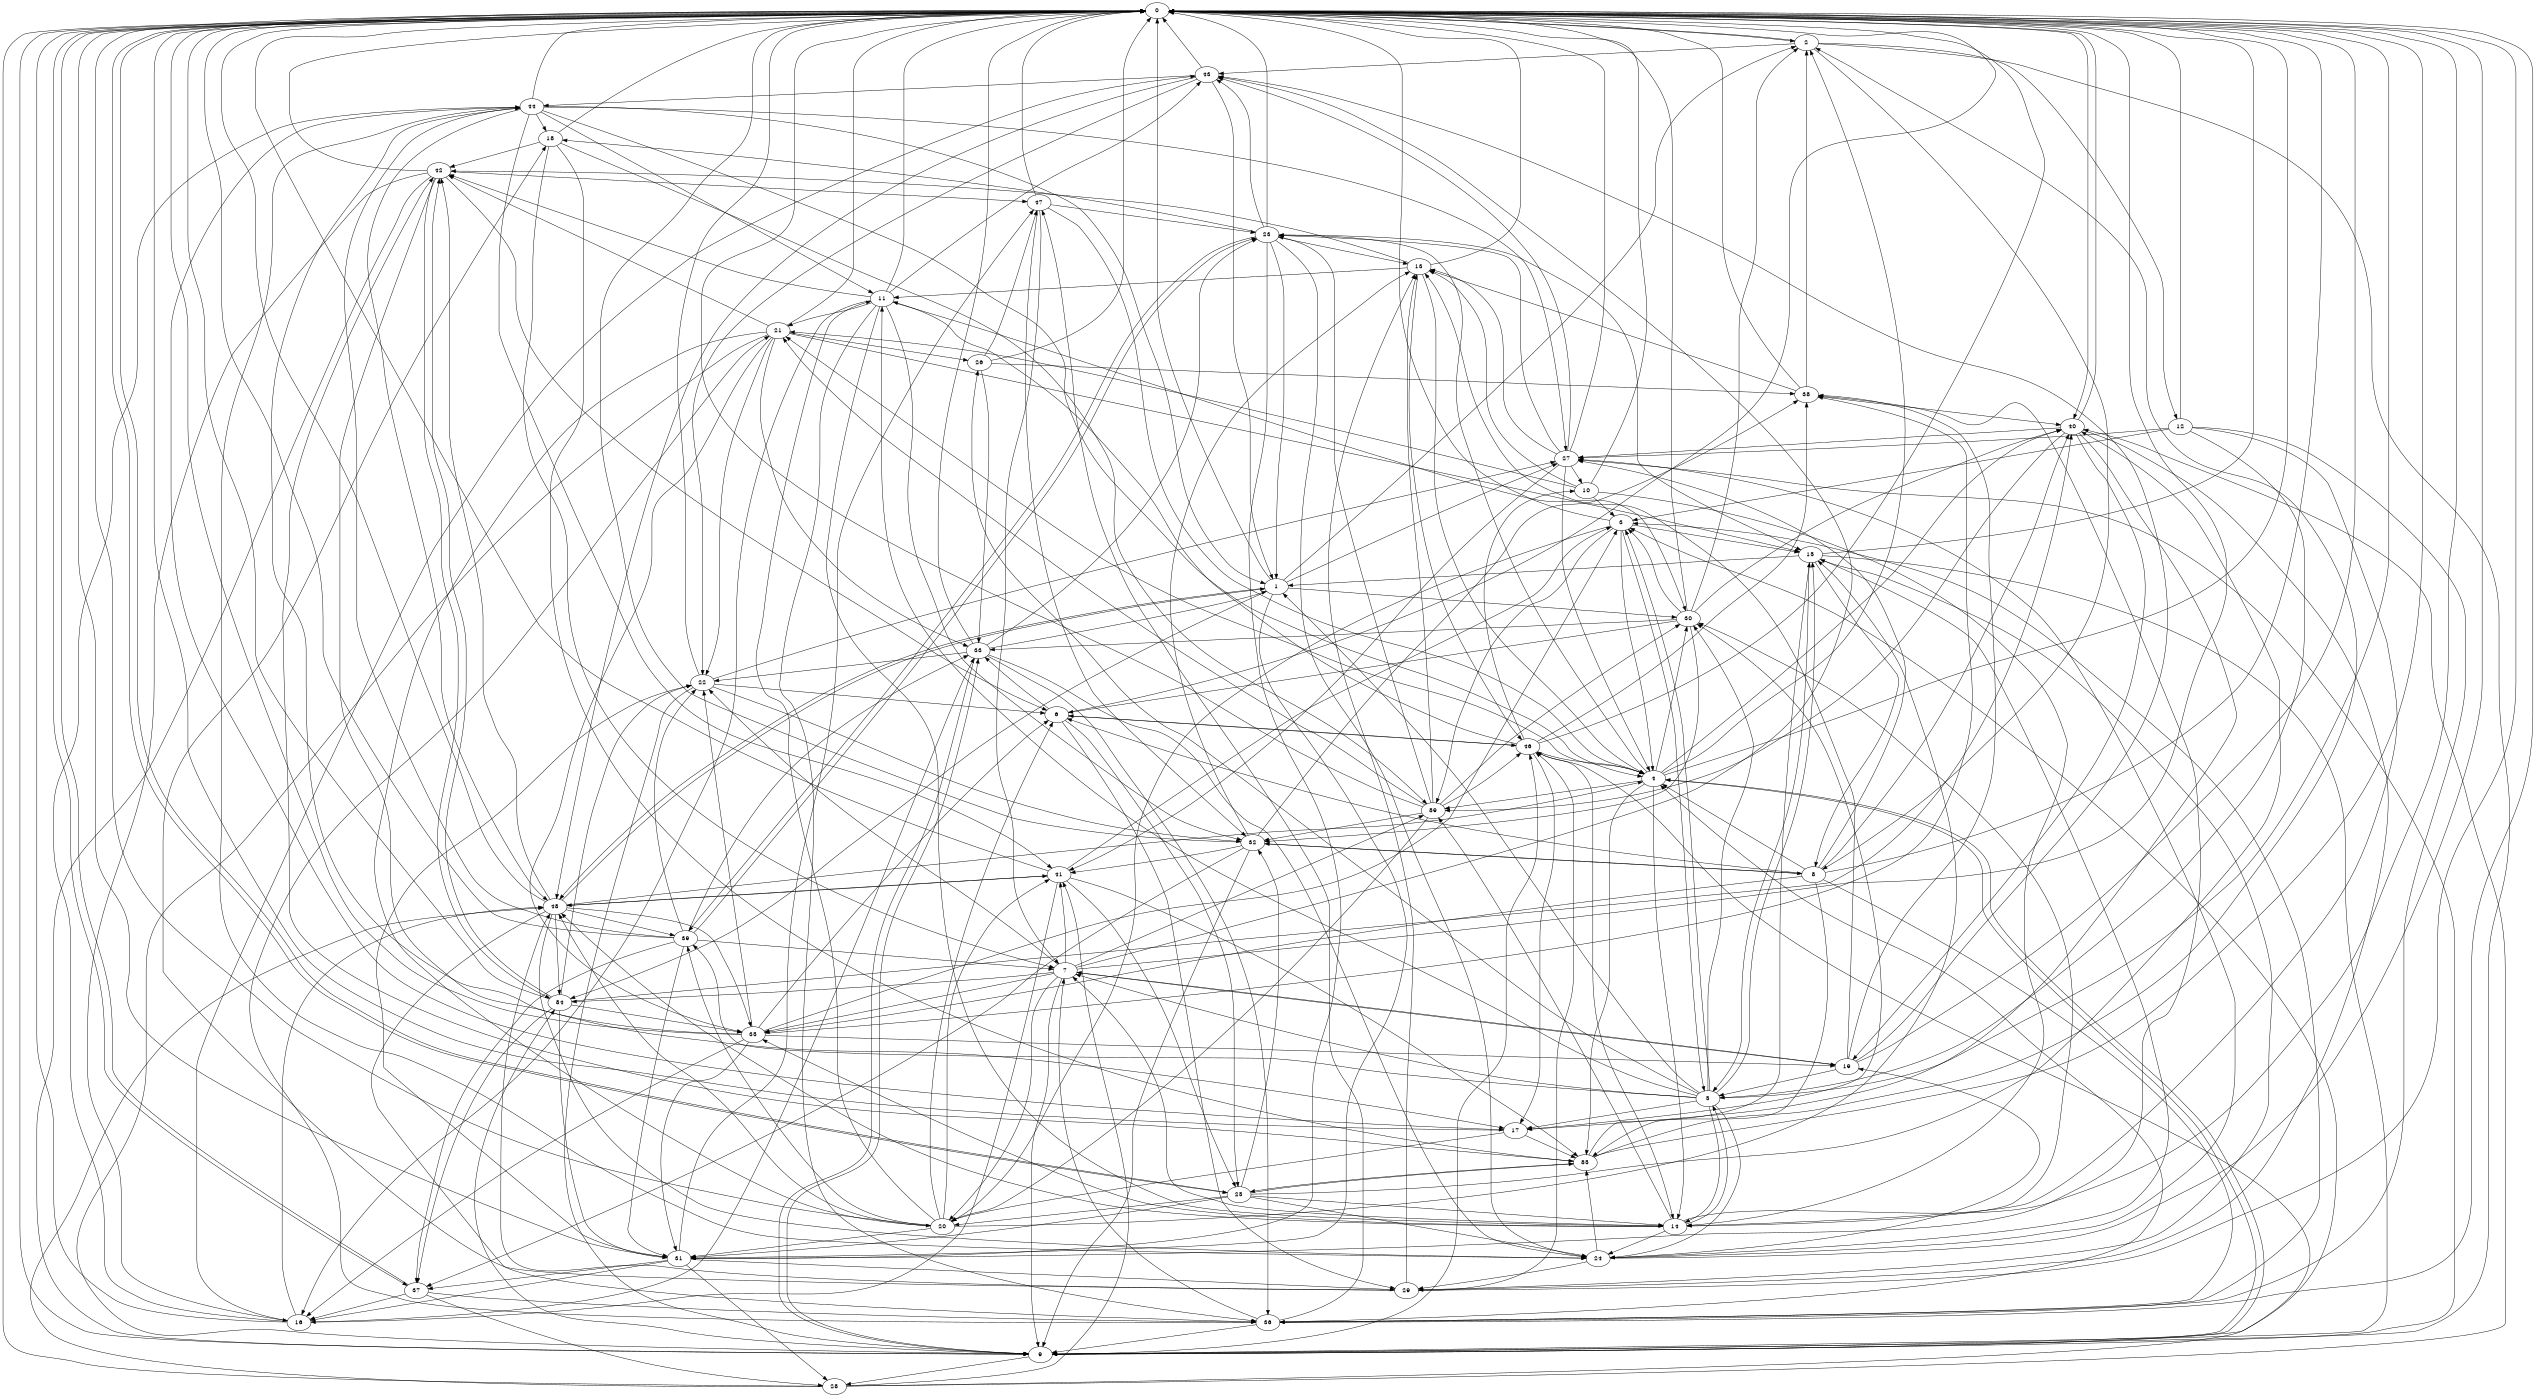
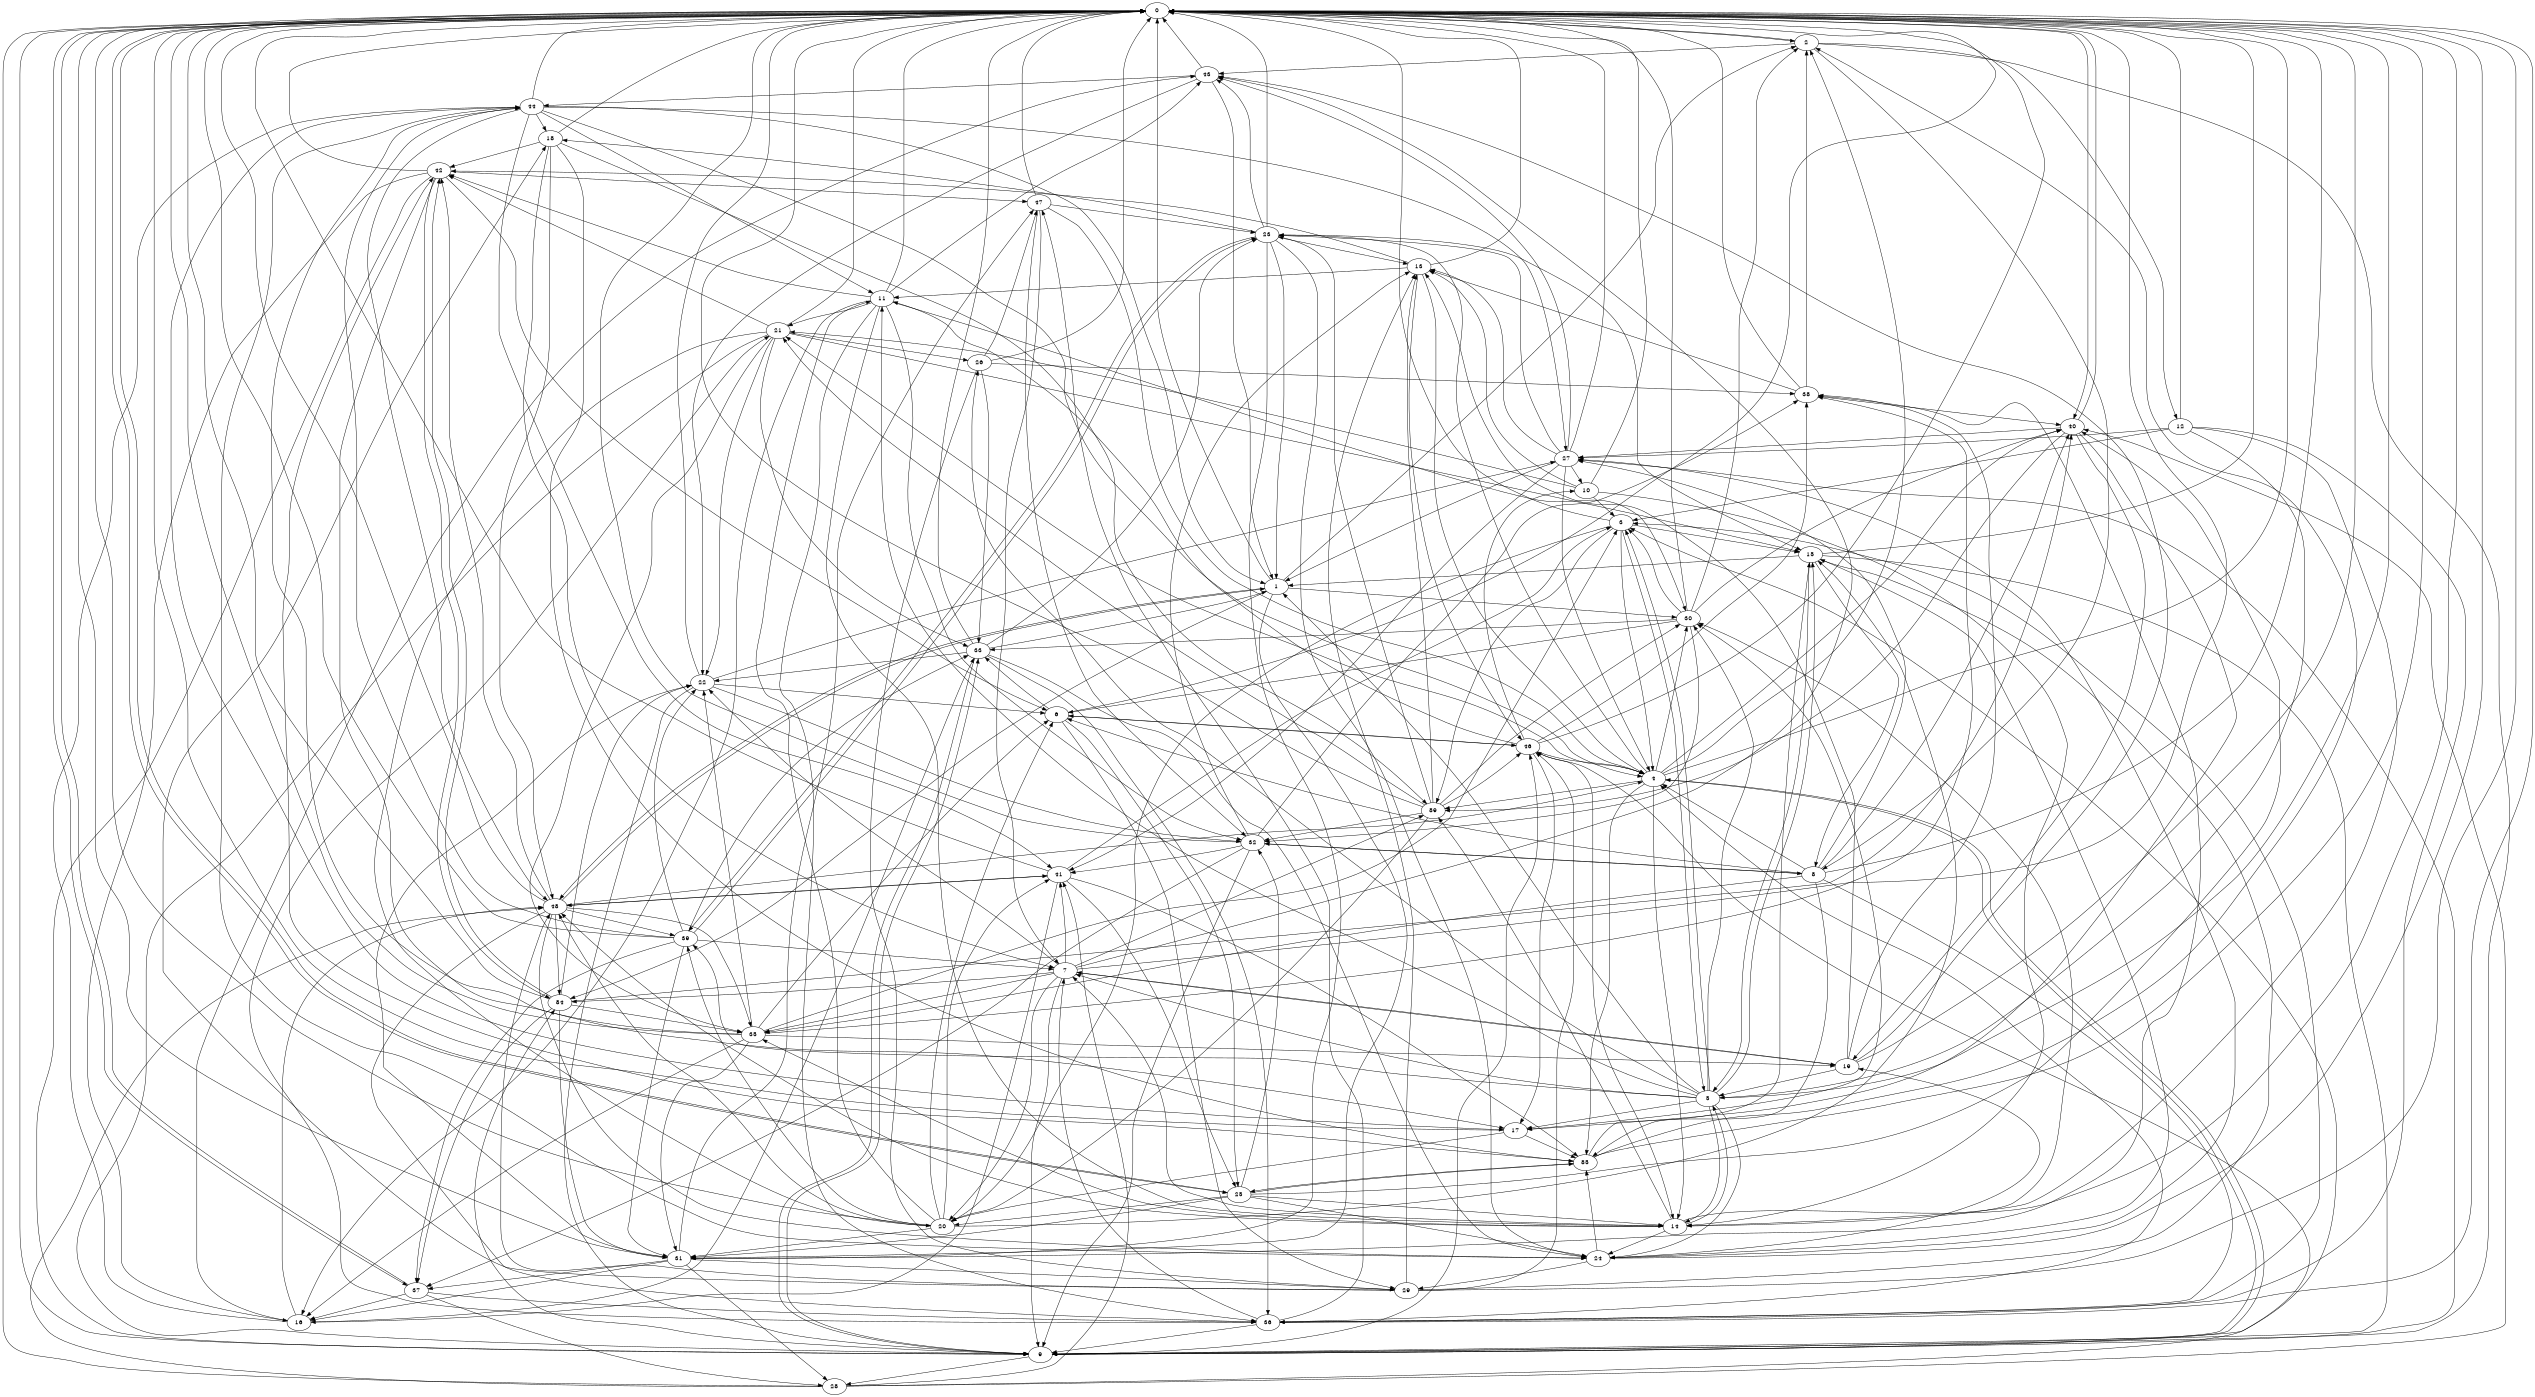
edge "16" -> "0": removed
edge "43" -> "48": now "18" -> "48"
edge "1" -> "27": reversed
edge "40" -> "29": now "26" -> "29"
